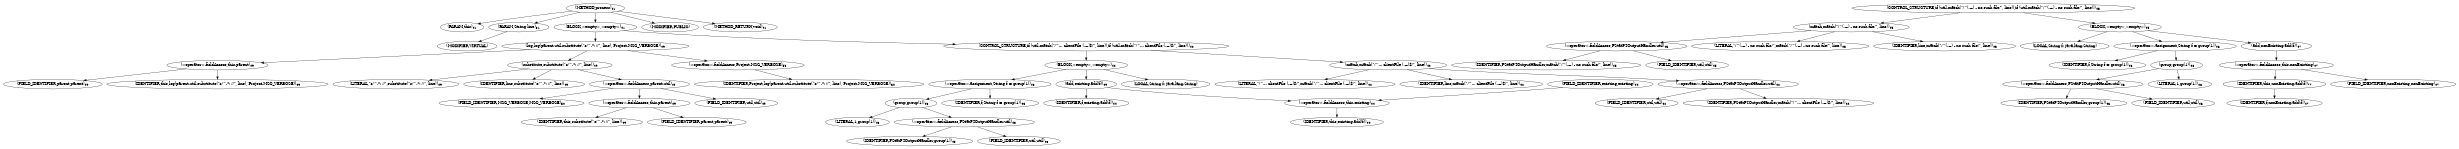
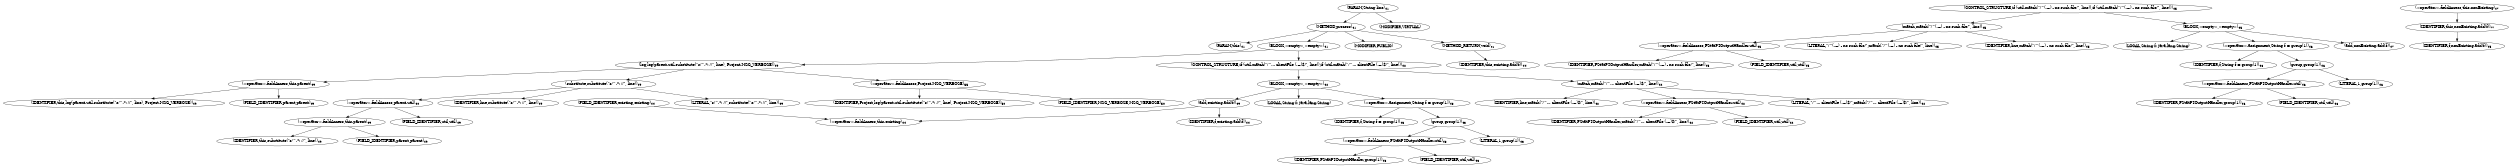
edge "(METHOD,process)" -> "(PARAM,String line)": reversed
node "(PARAM,String line)": text "31" -> "41"
edge "(add,nonExisting.add(f))" -> "(<operator>.fieldAccess,this.nonExisting)": removed
node "(FIELD_IDENTIFIER,nonExisting,nonExisting)": removed
edge "(<operator>.fieldAccess,parent.util)" -> "(FIELD_IDENTIFIER,MSG_VERBOSE,MSG_VERBOSE)": now "(<operator>.fieldAccess,Project.MSG_VERBOSE)" -> "(FIELD_IDENTIFIER,MSG_VERBOSE,MSG_VERBOSE)"
node "(IDENTIFIER,f,nonExisting.add(f))": text "47" -> "45"
edge "(<operator>.fieldAccess,this.existing)" -> "(IDENTIFIER,this,existing.add(f))": now "(METHOD_RETURN,void)" -> "(IDENTIFIER,this,existing.add(f))"
